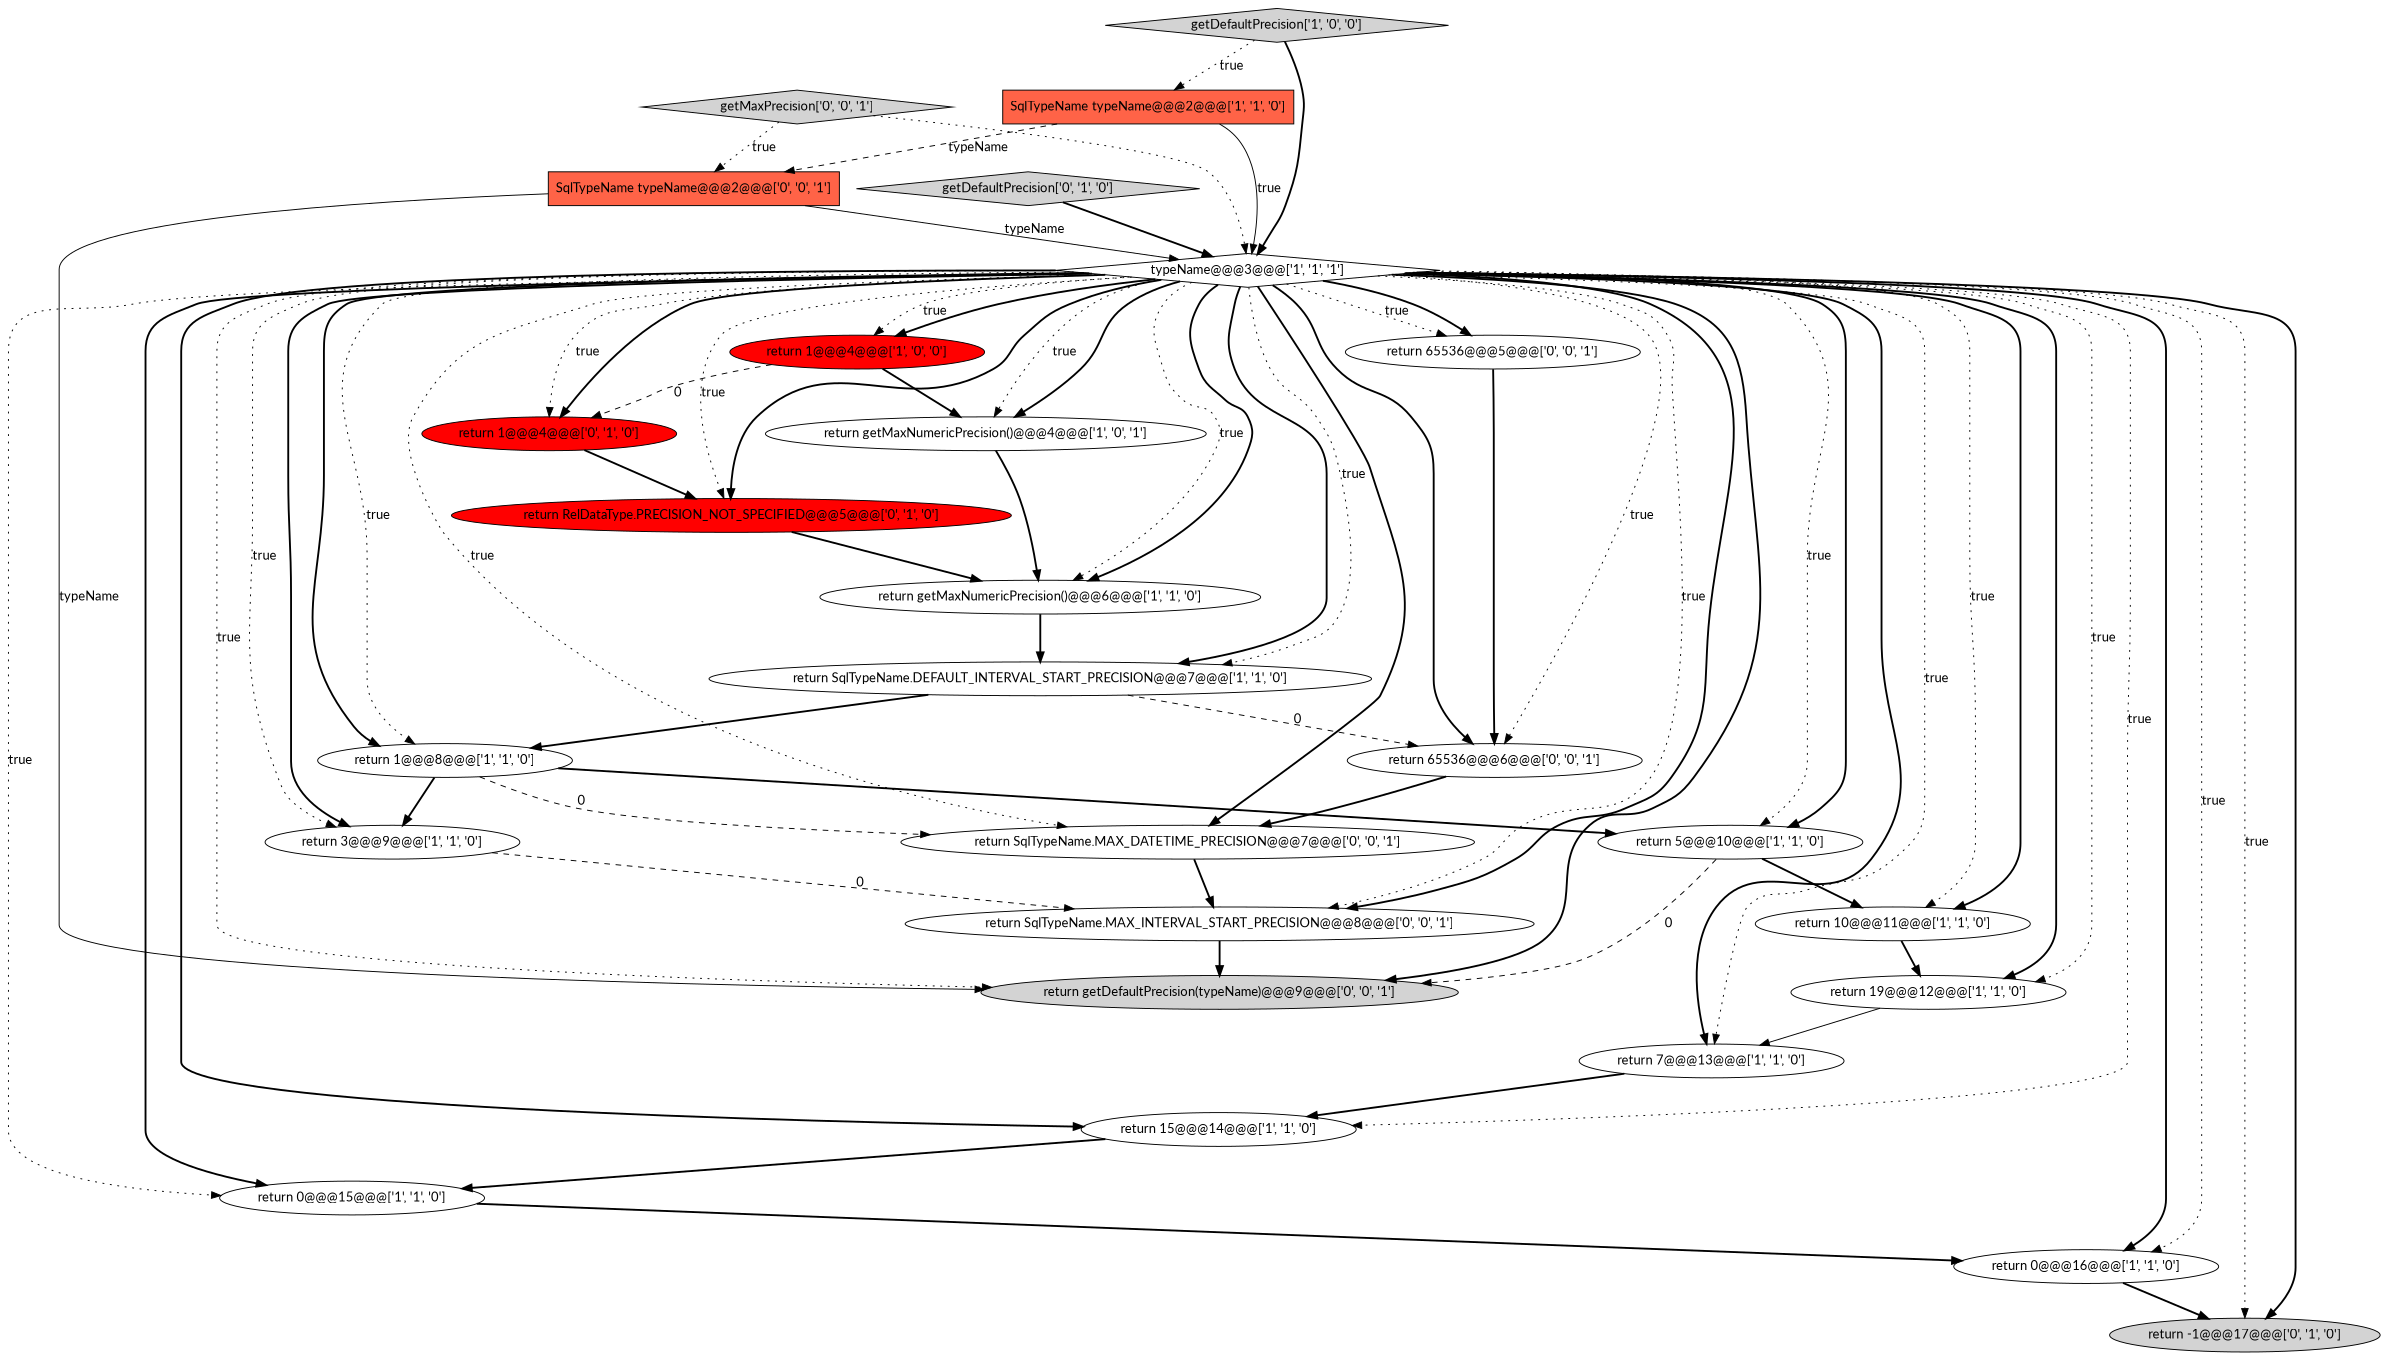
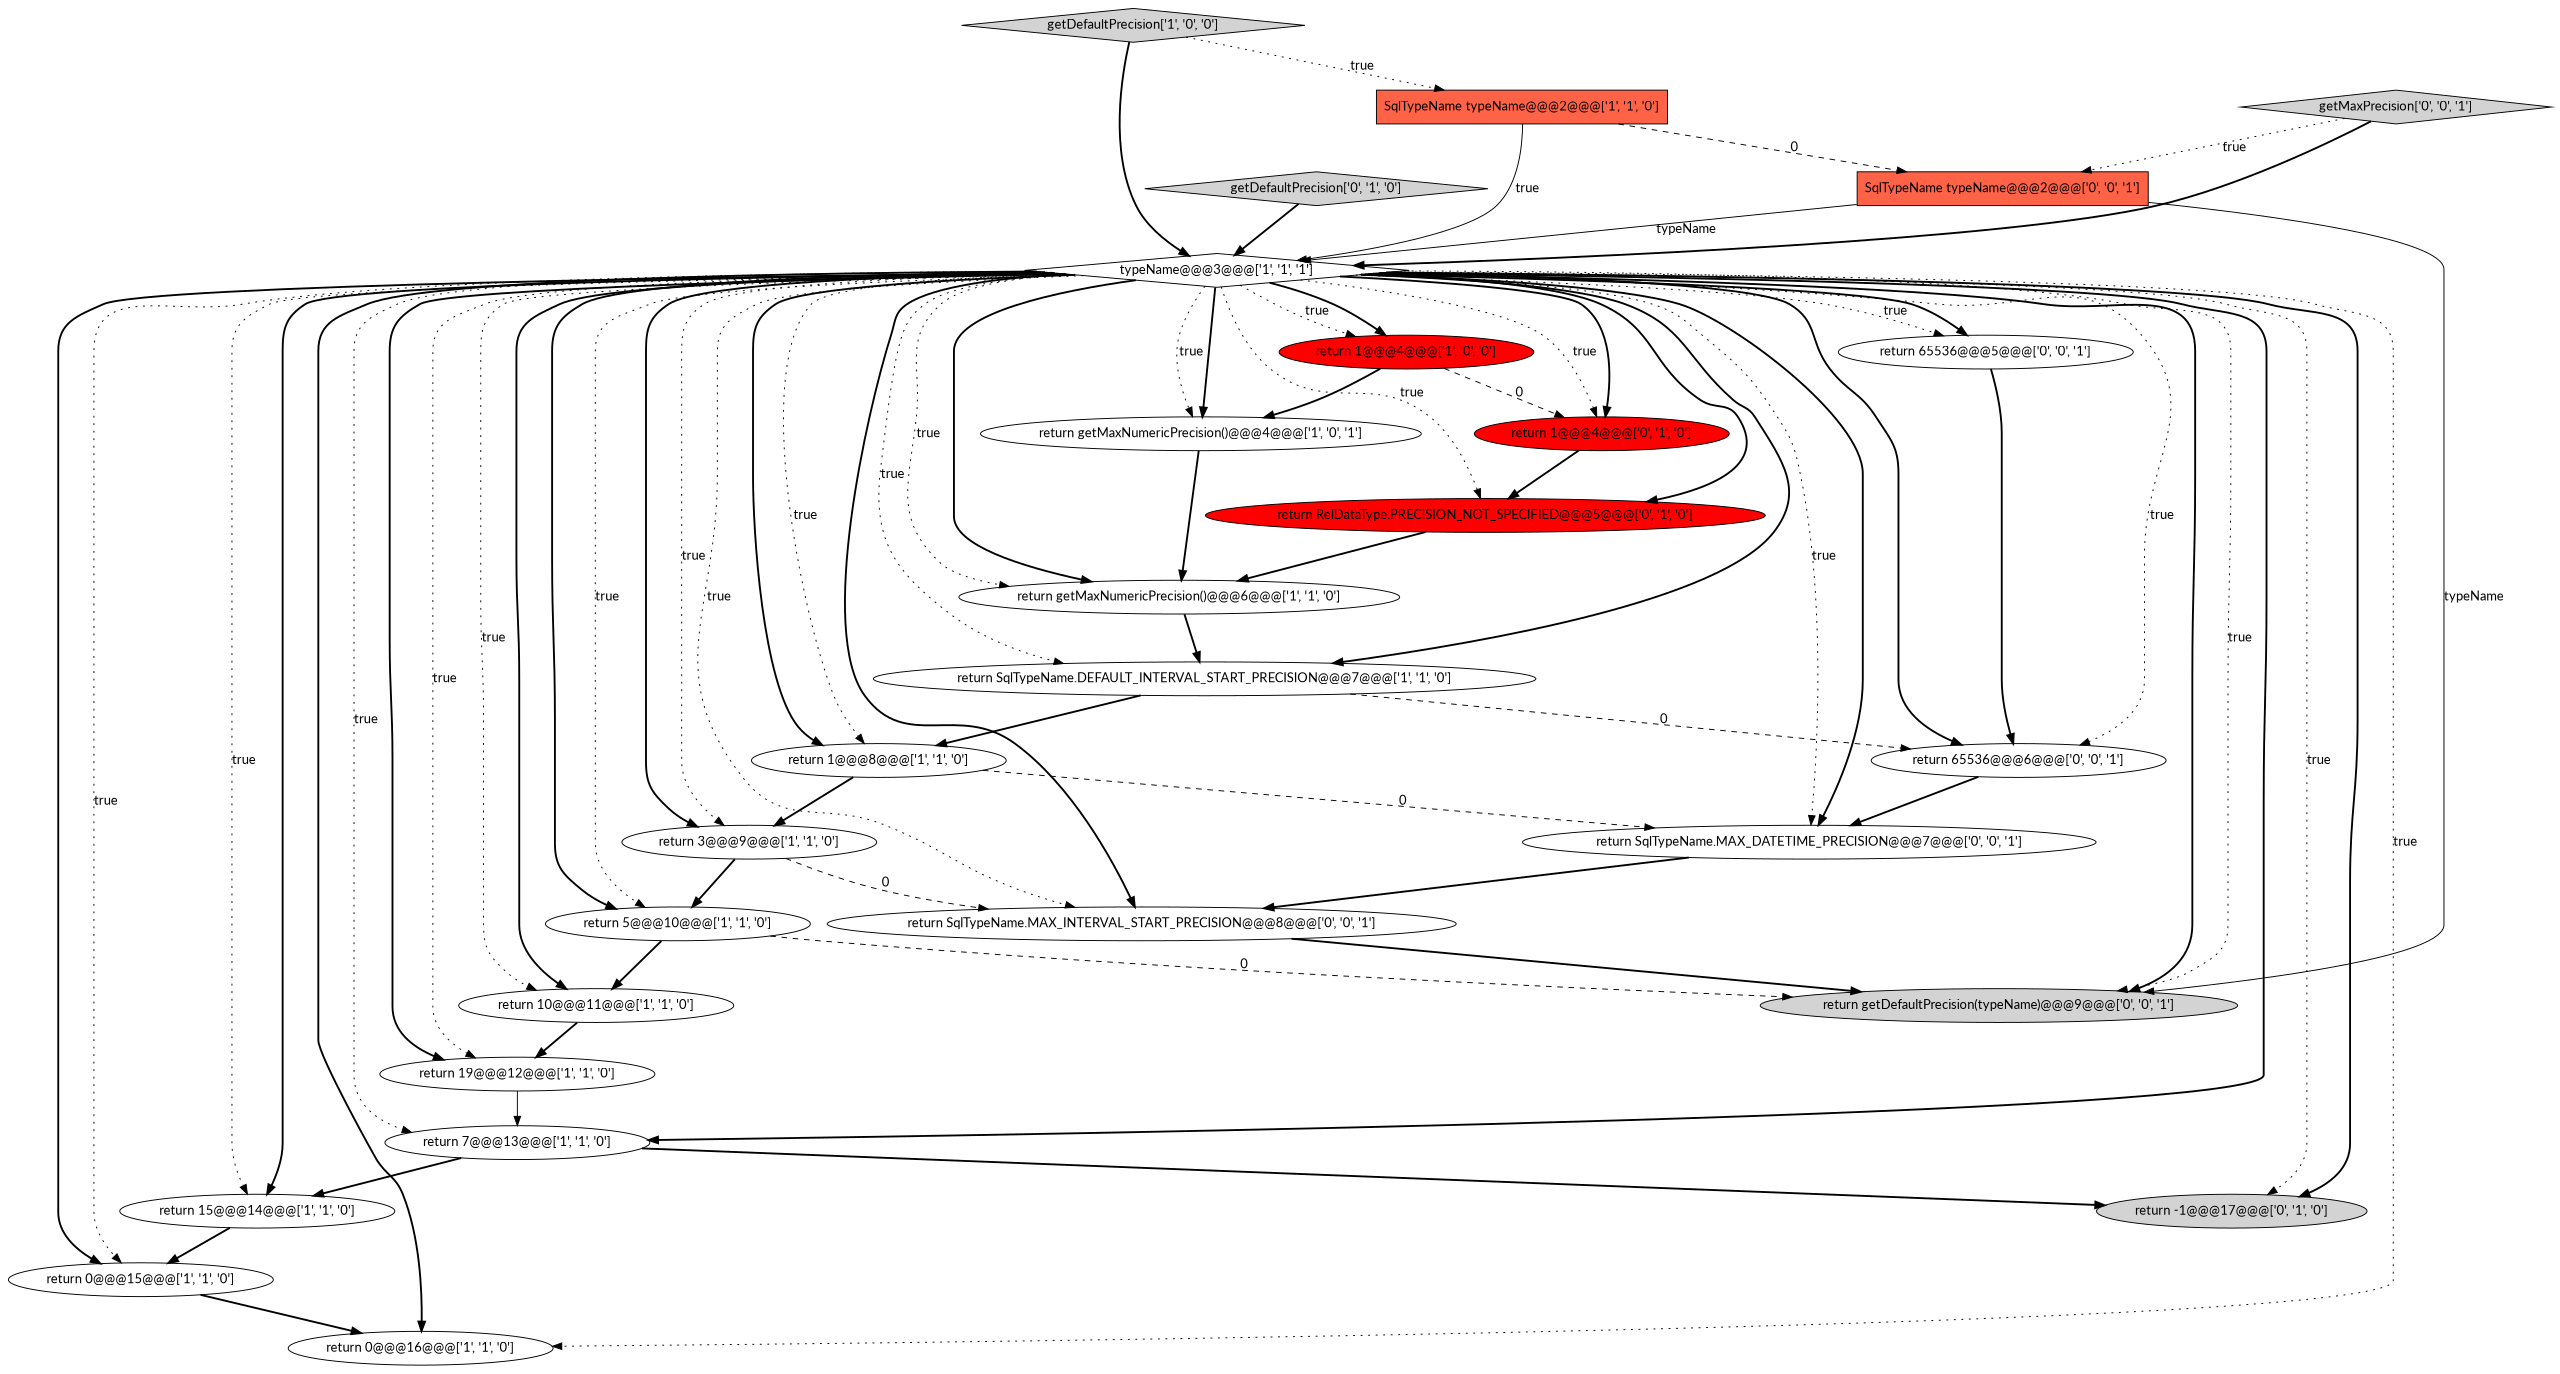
edge "getMaxPrecision['0', '0', '1']" -> "typeName@@@3@@@['1', '1', '1']": style dotted -> bold
edge "SqlTypeName typeName@@@2@@@['1', '1', '0']" -> "SqlTypeName typeName@@@2@@@['0', '0', '1']": label "typeName" -> "0"
edge "return 1@@@8@@@['1', '1', '0']" -> "return 5@@@10@@@['1', '1', '0']": now "return 3@@@9@@@['1', '1', '0']" -> "return 5@@@10@@@['1', '1', '0']"
edge "return 0@@@16@@@['1', '1', '0']" -> "return -1@@@17@@@['0', '1', '0']": now "return 7@@@13@@@['1', '1', '0']" -> "return -1@@@17@@@['0', '1', '0']"
